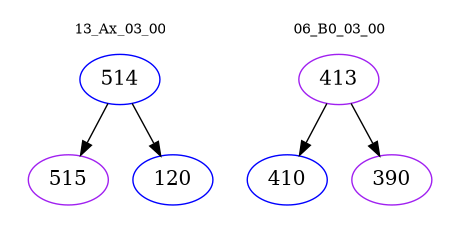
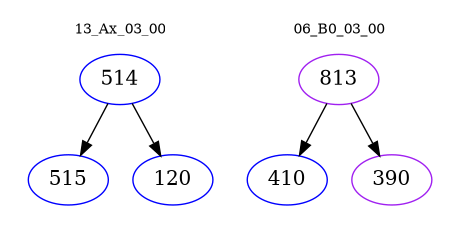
node "413": label "413" -> "813"
node "515": color purple -> blue
